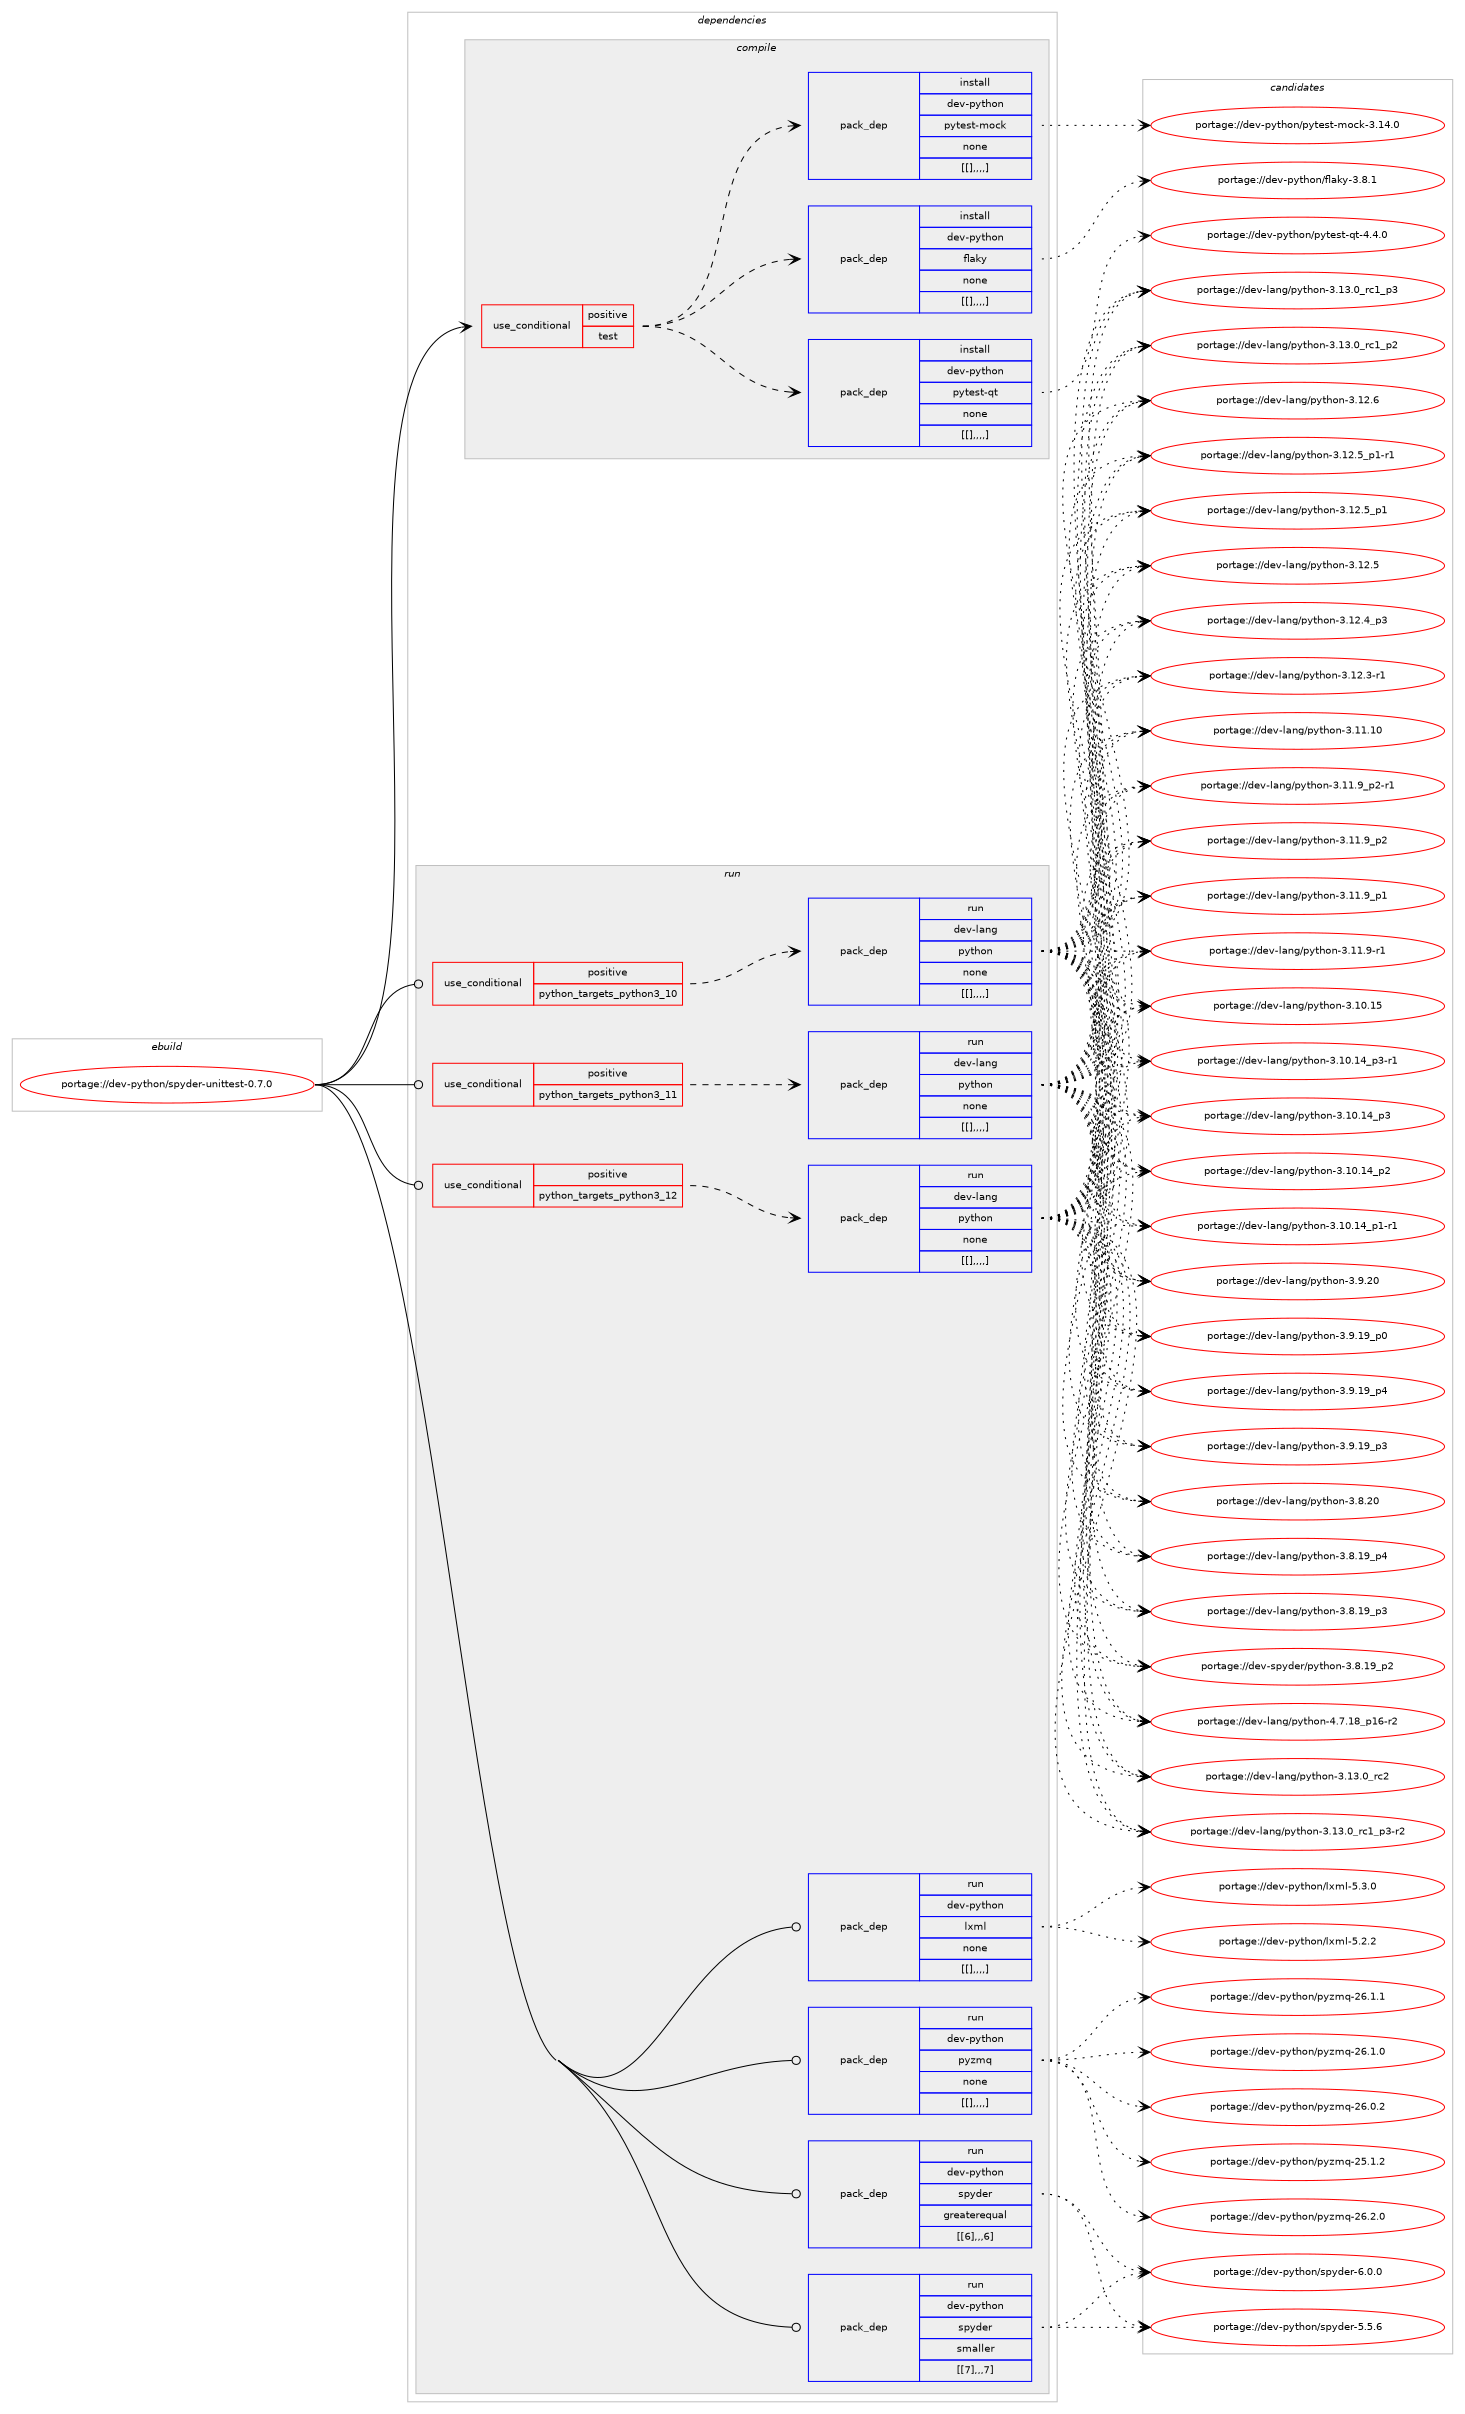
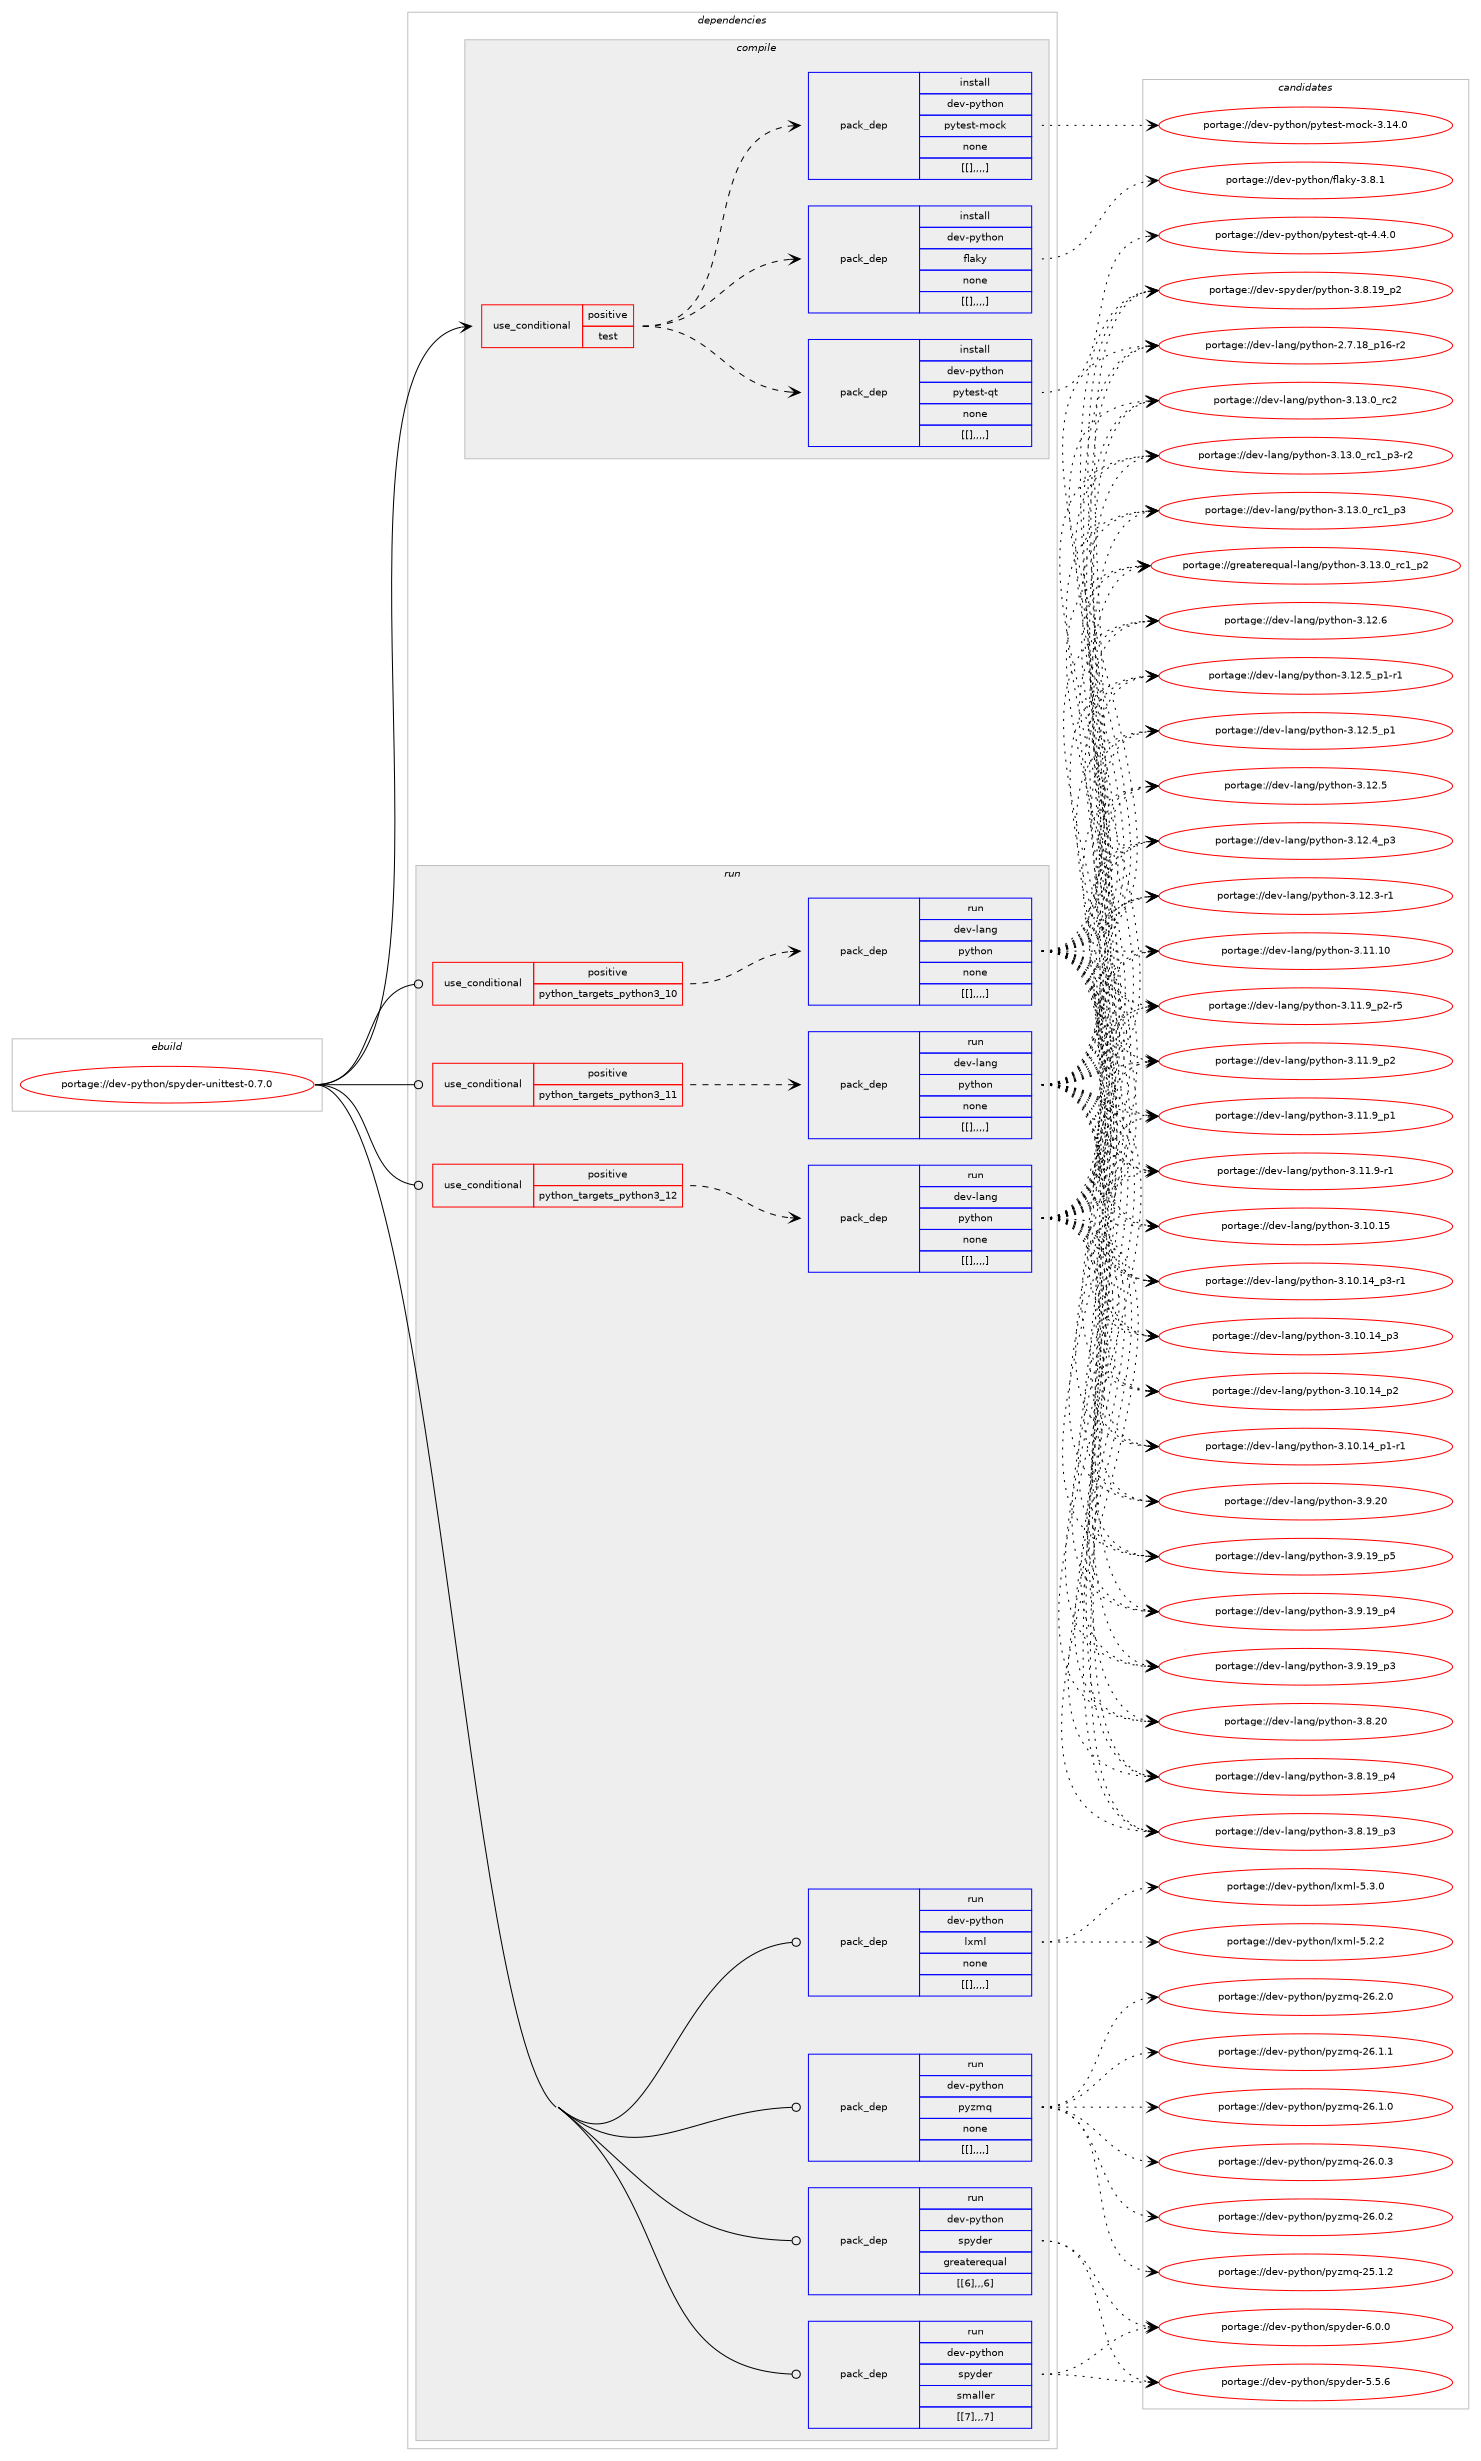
node "portage://dev-lang/python-3.13.0_rc1_p2": label "portage://dev-lang/python-3.13.0_rc1_p2" -> "portage://greaterequal-lang/python-3.13.0_rc1_p2"
node "portage://dev-lang/python-3.11.9_p2-r1": label "portage://dev-lang/python-3.11.9_p2-r1" -> "portage://dev-lang/python-3.11.9_p2-r5"
node "portage://dev-lang/python-3.9.19_p0": label "portage://dev-lang/python-3.9.19_p0" -> "portage://dev-lang/python-3.9.19_p5"
node "portage://dev-lang/python-4.7.18_p16-r2": label "portage://dev-lang/python-4.7.18_p16-r2" -> "portage://dev-lang/python-2.7.18_p16-r2"
node "portage://dev-python/pyzmq-26.0.3": added
